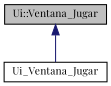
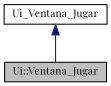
edge "Ui_Ventana_Jugar" -> "Ui::Ventana_Jugar": reversed
